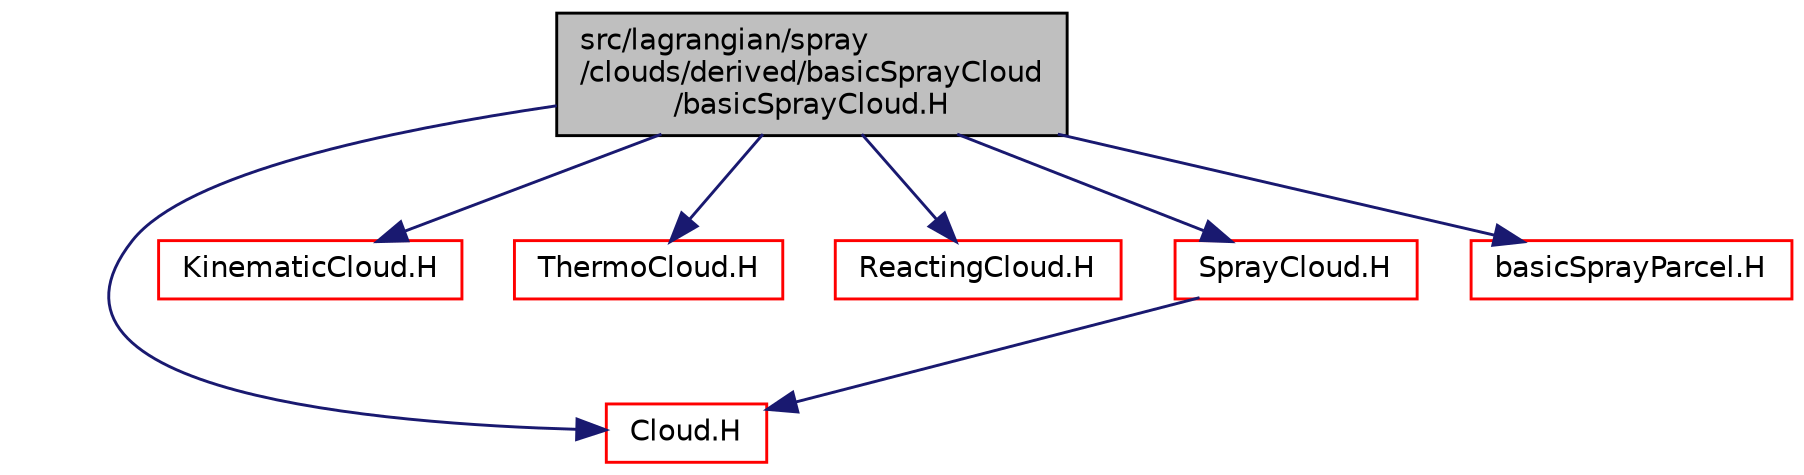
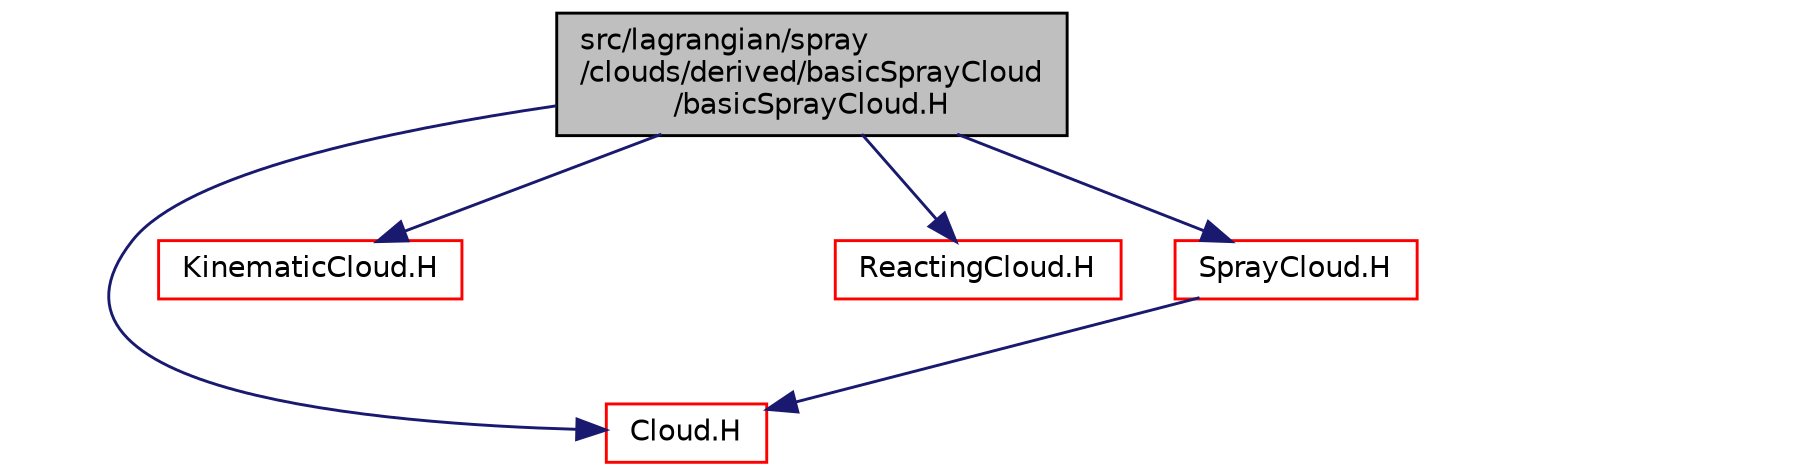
node "ThermoCloud.H": removed
node "basicSprayParcel.H": removed
